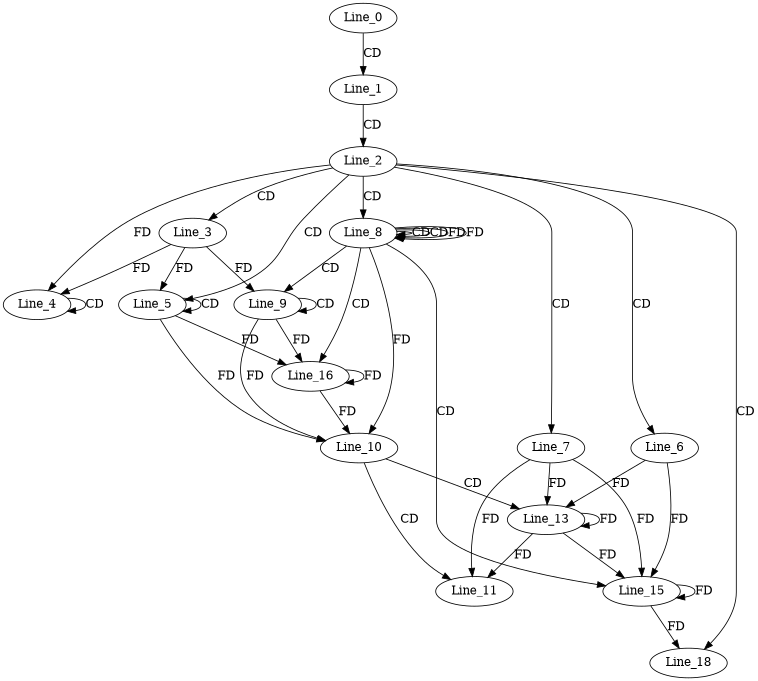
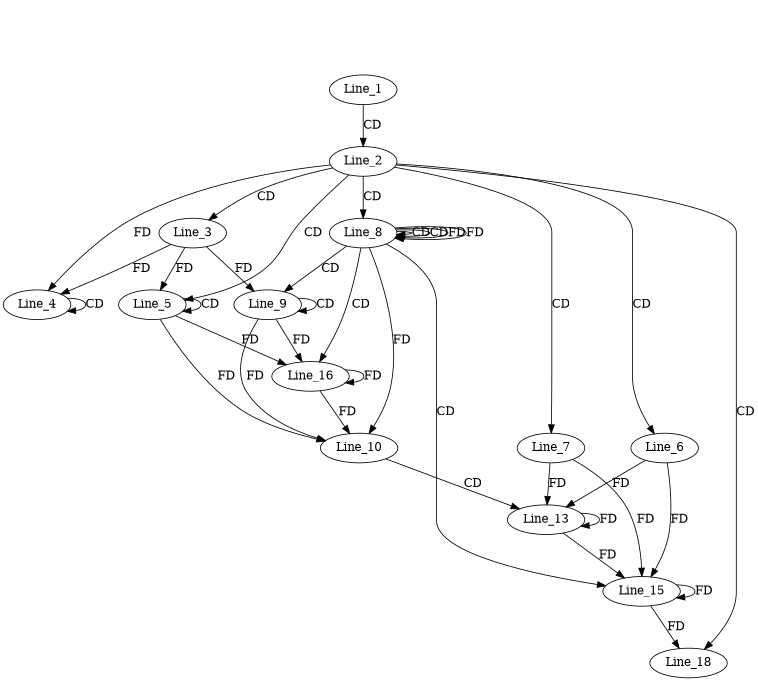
node "Line_0": removed
node "Line_11": removed
